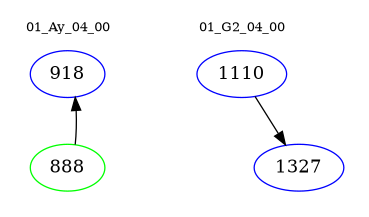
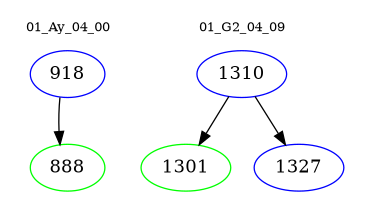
cluster "01_G2_04_00": label "01_G2_04_00" -> "01_G2_04_09"
node "1110": label "1110" -> "1310"
edge "888" -> "918": reversed
node "1301": added
